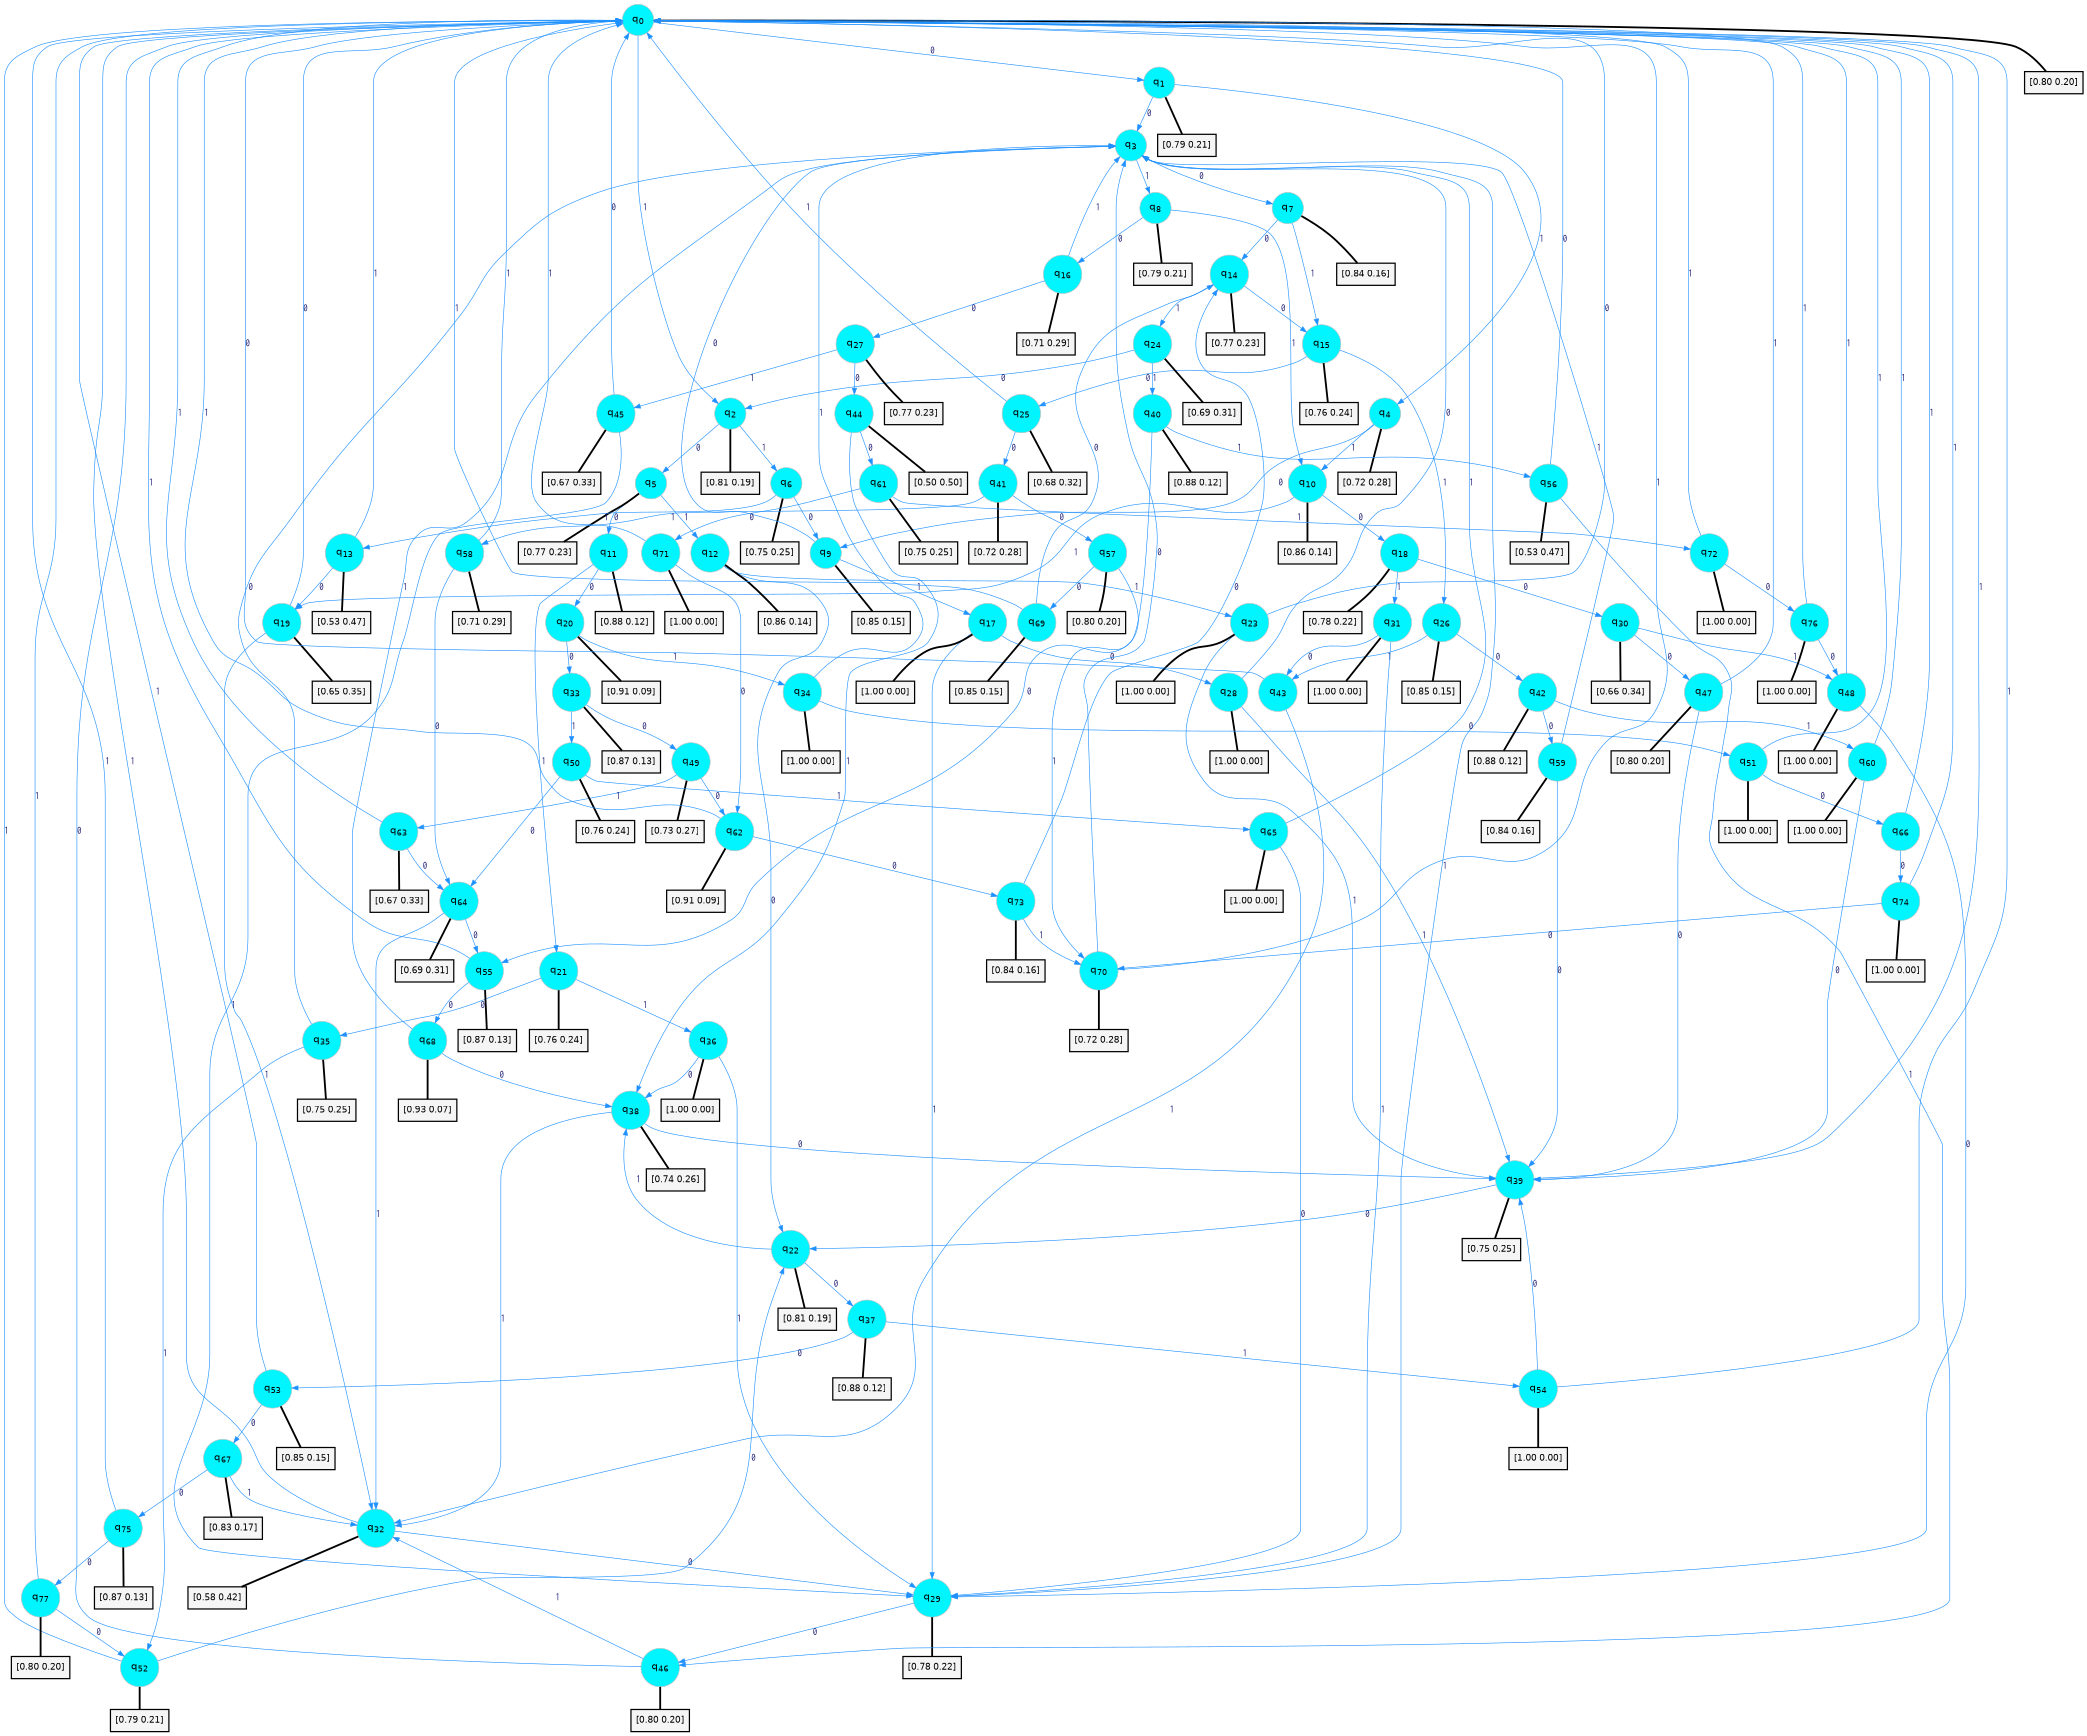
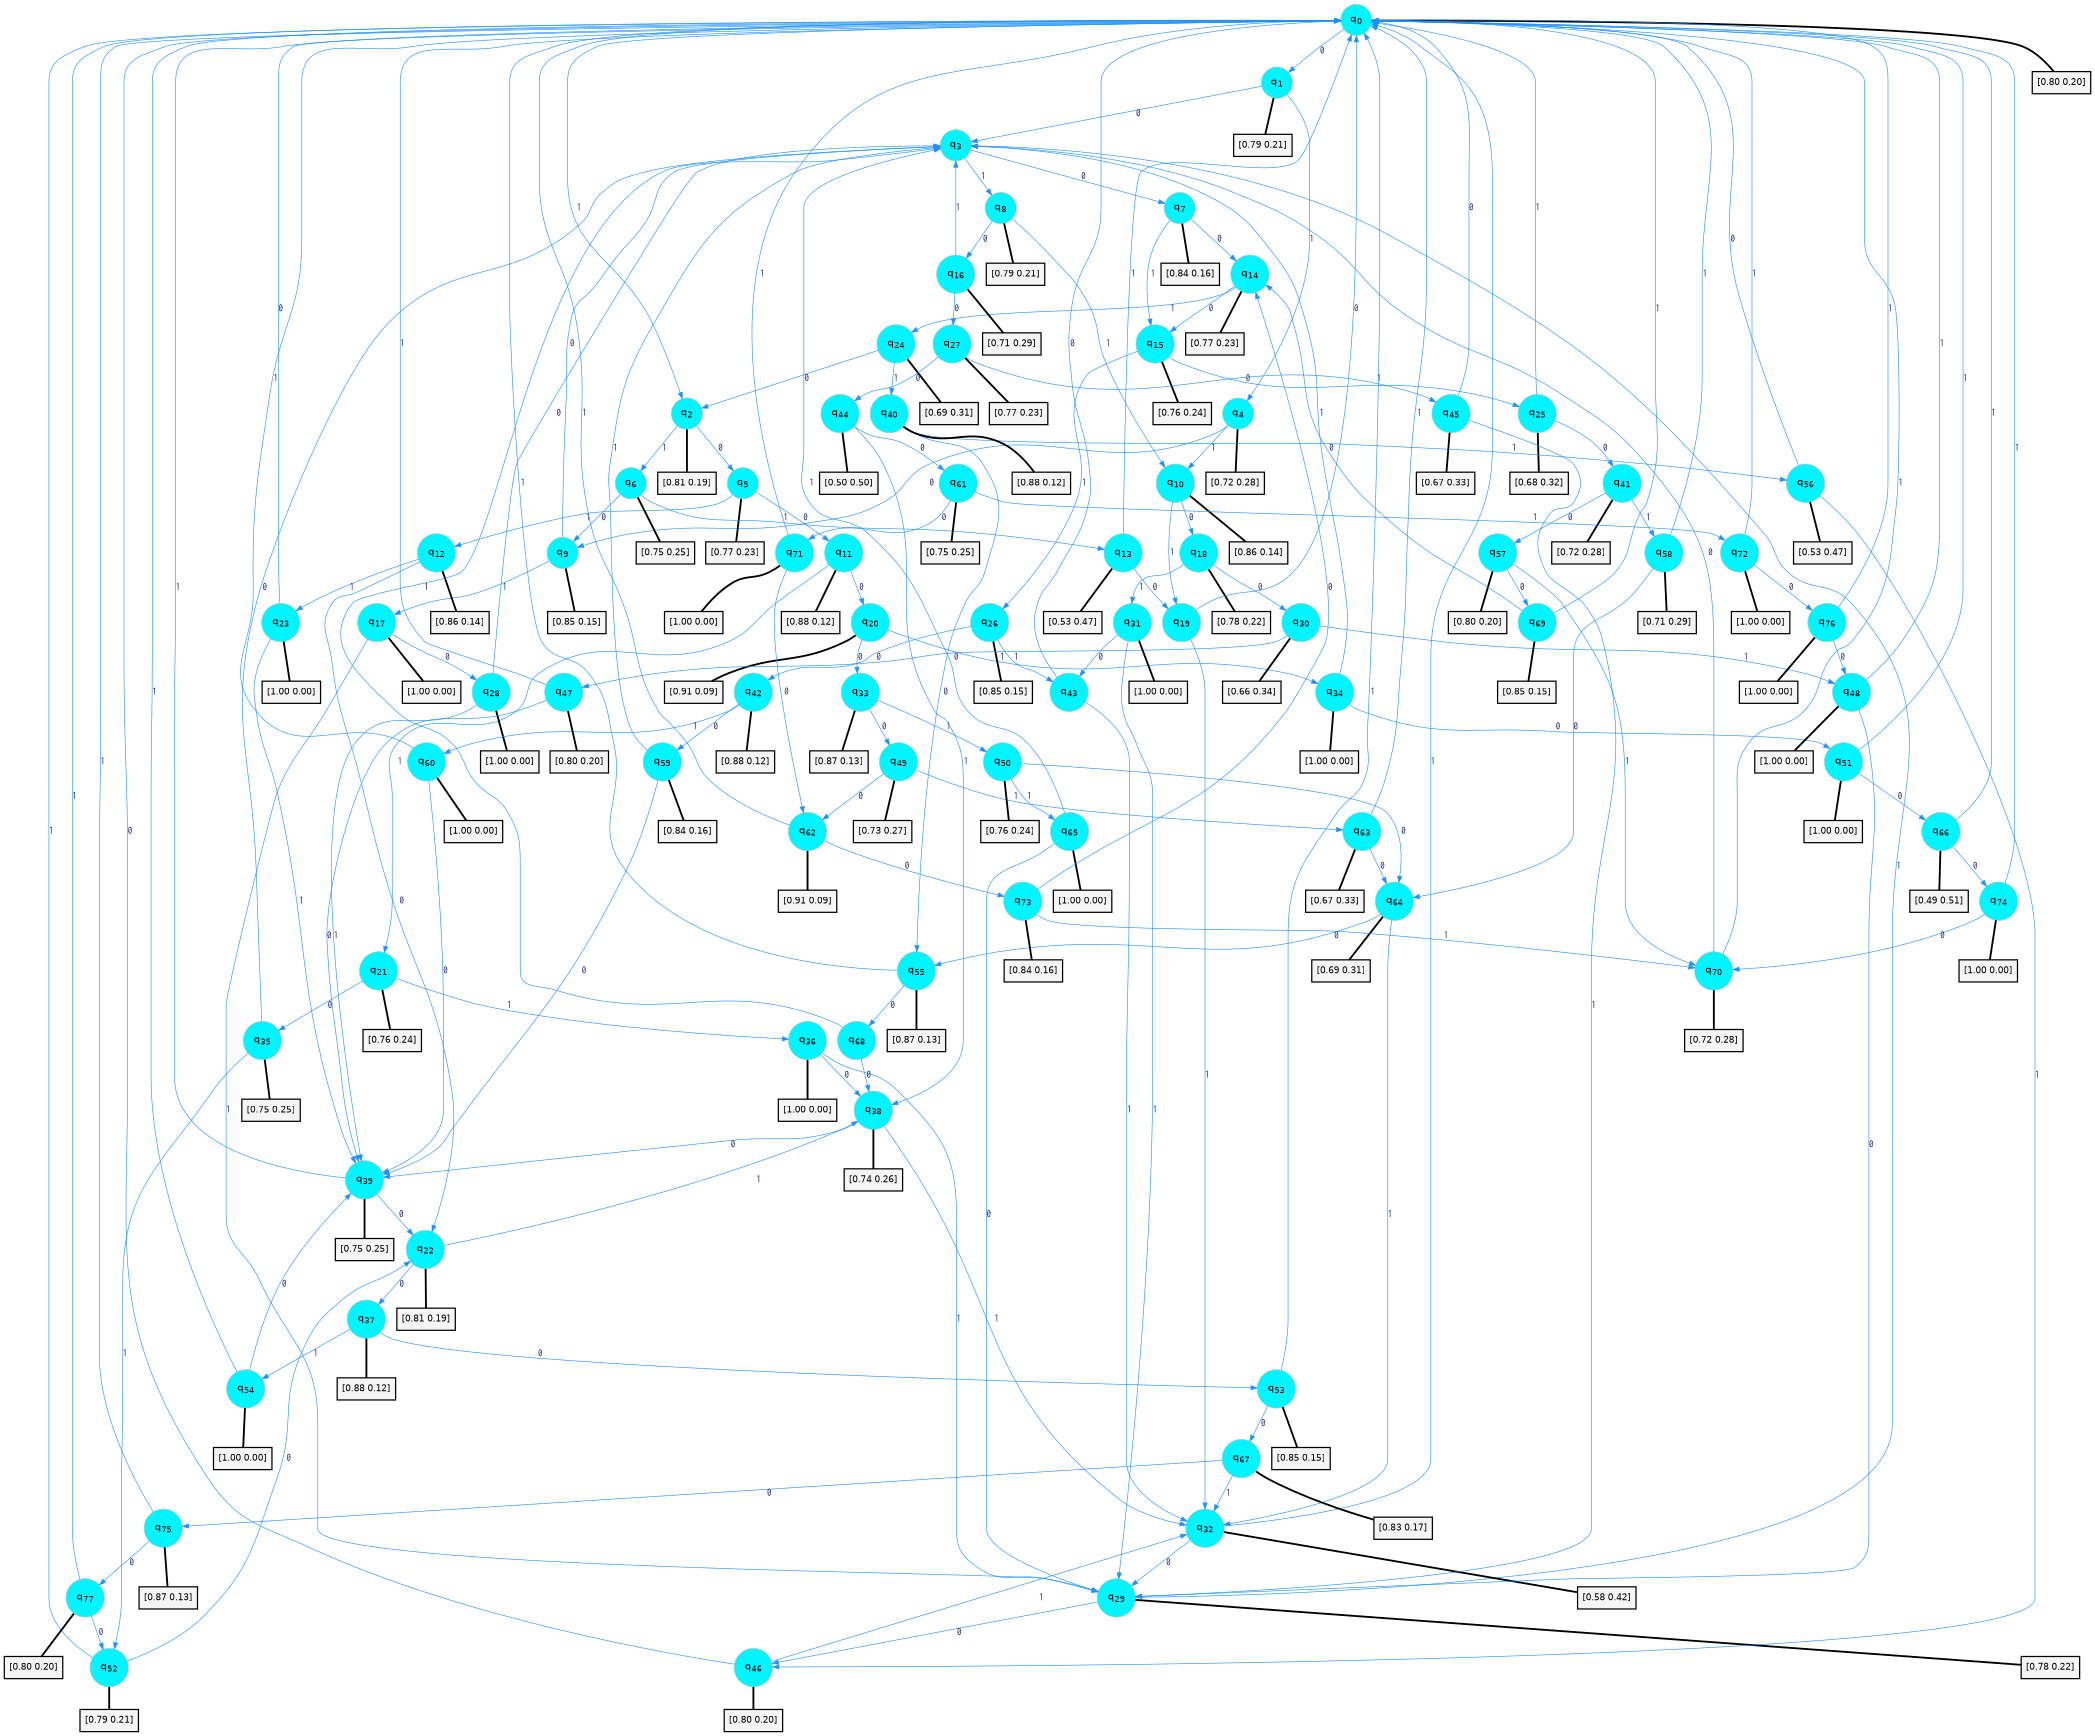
node "[0.65 0.35]": removed
node "[0.49 0.51]": added
node "[0.93 0.07]": removed
